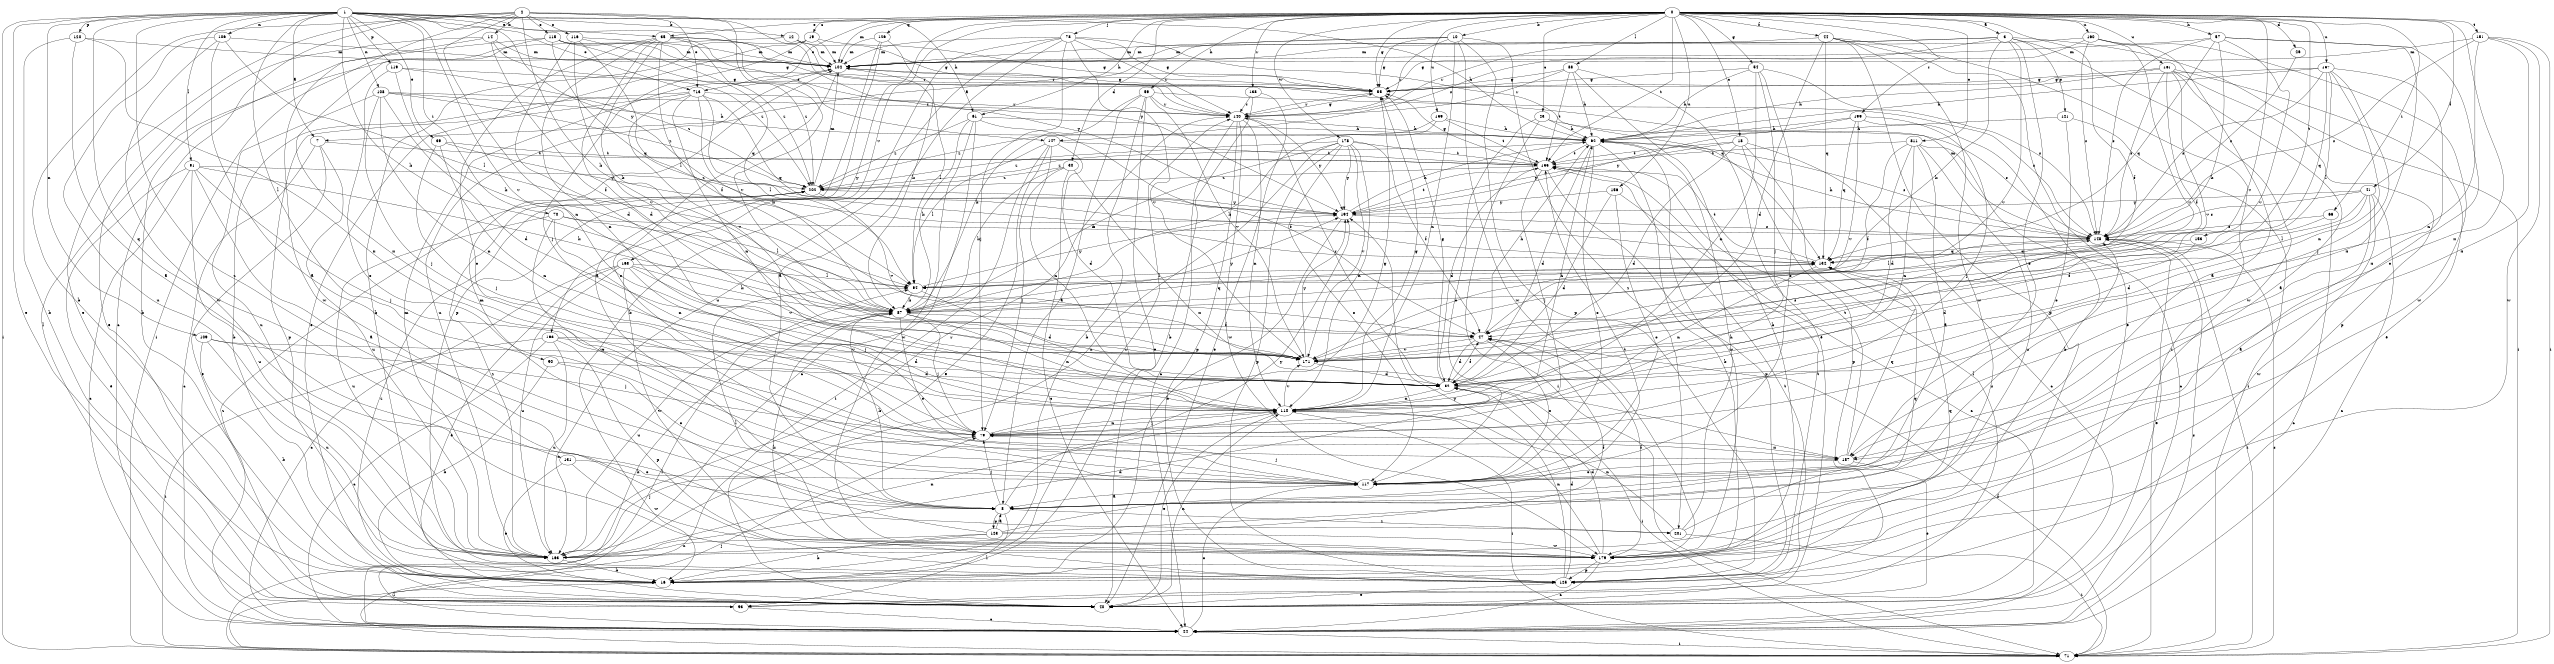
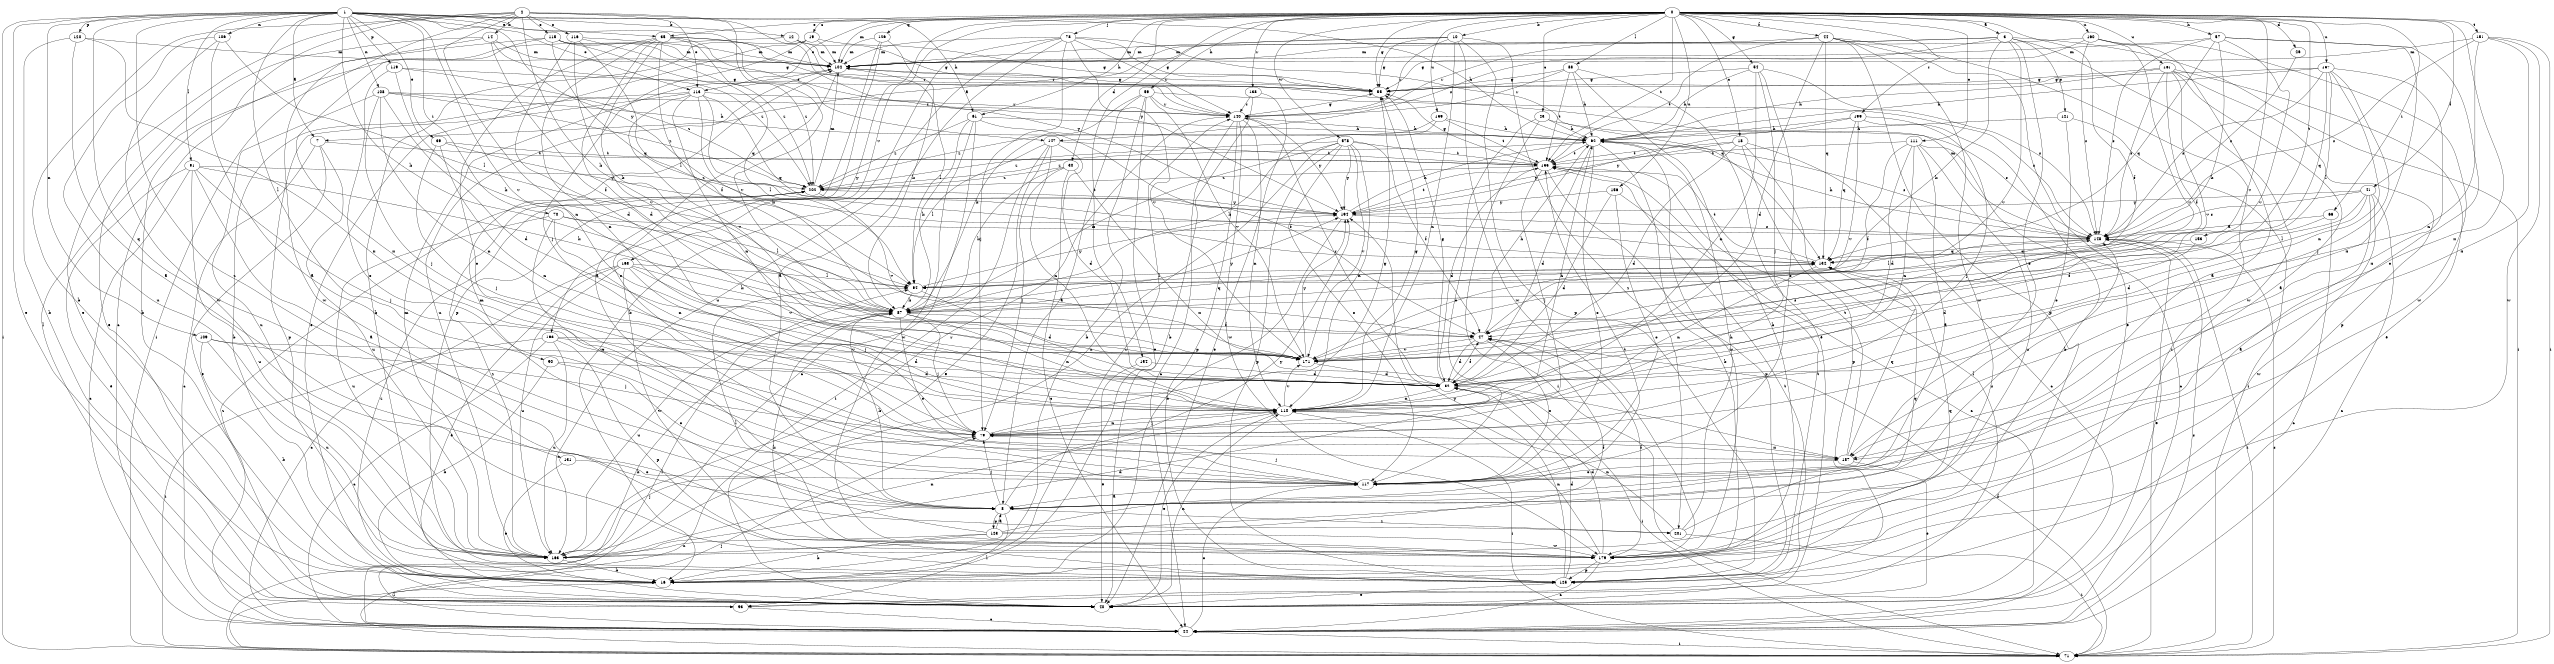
edge "106" -> "102": removed, label "m"
edge "44" -> "155": added, label "t"
node "713": label "713" -> "113"
edge "55" -> "140": removed, label "r"
node "178": label "178" -> "578"
node "811": label "811" -> "111"
edge "66" -> "148": label "s" -> "a"
node "154": added
edge "131" -> "179": removed, label "w"
